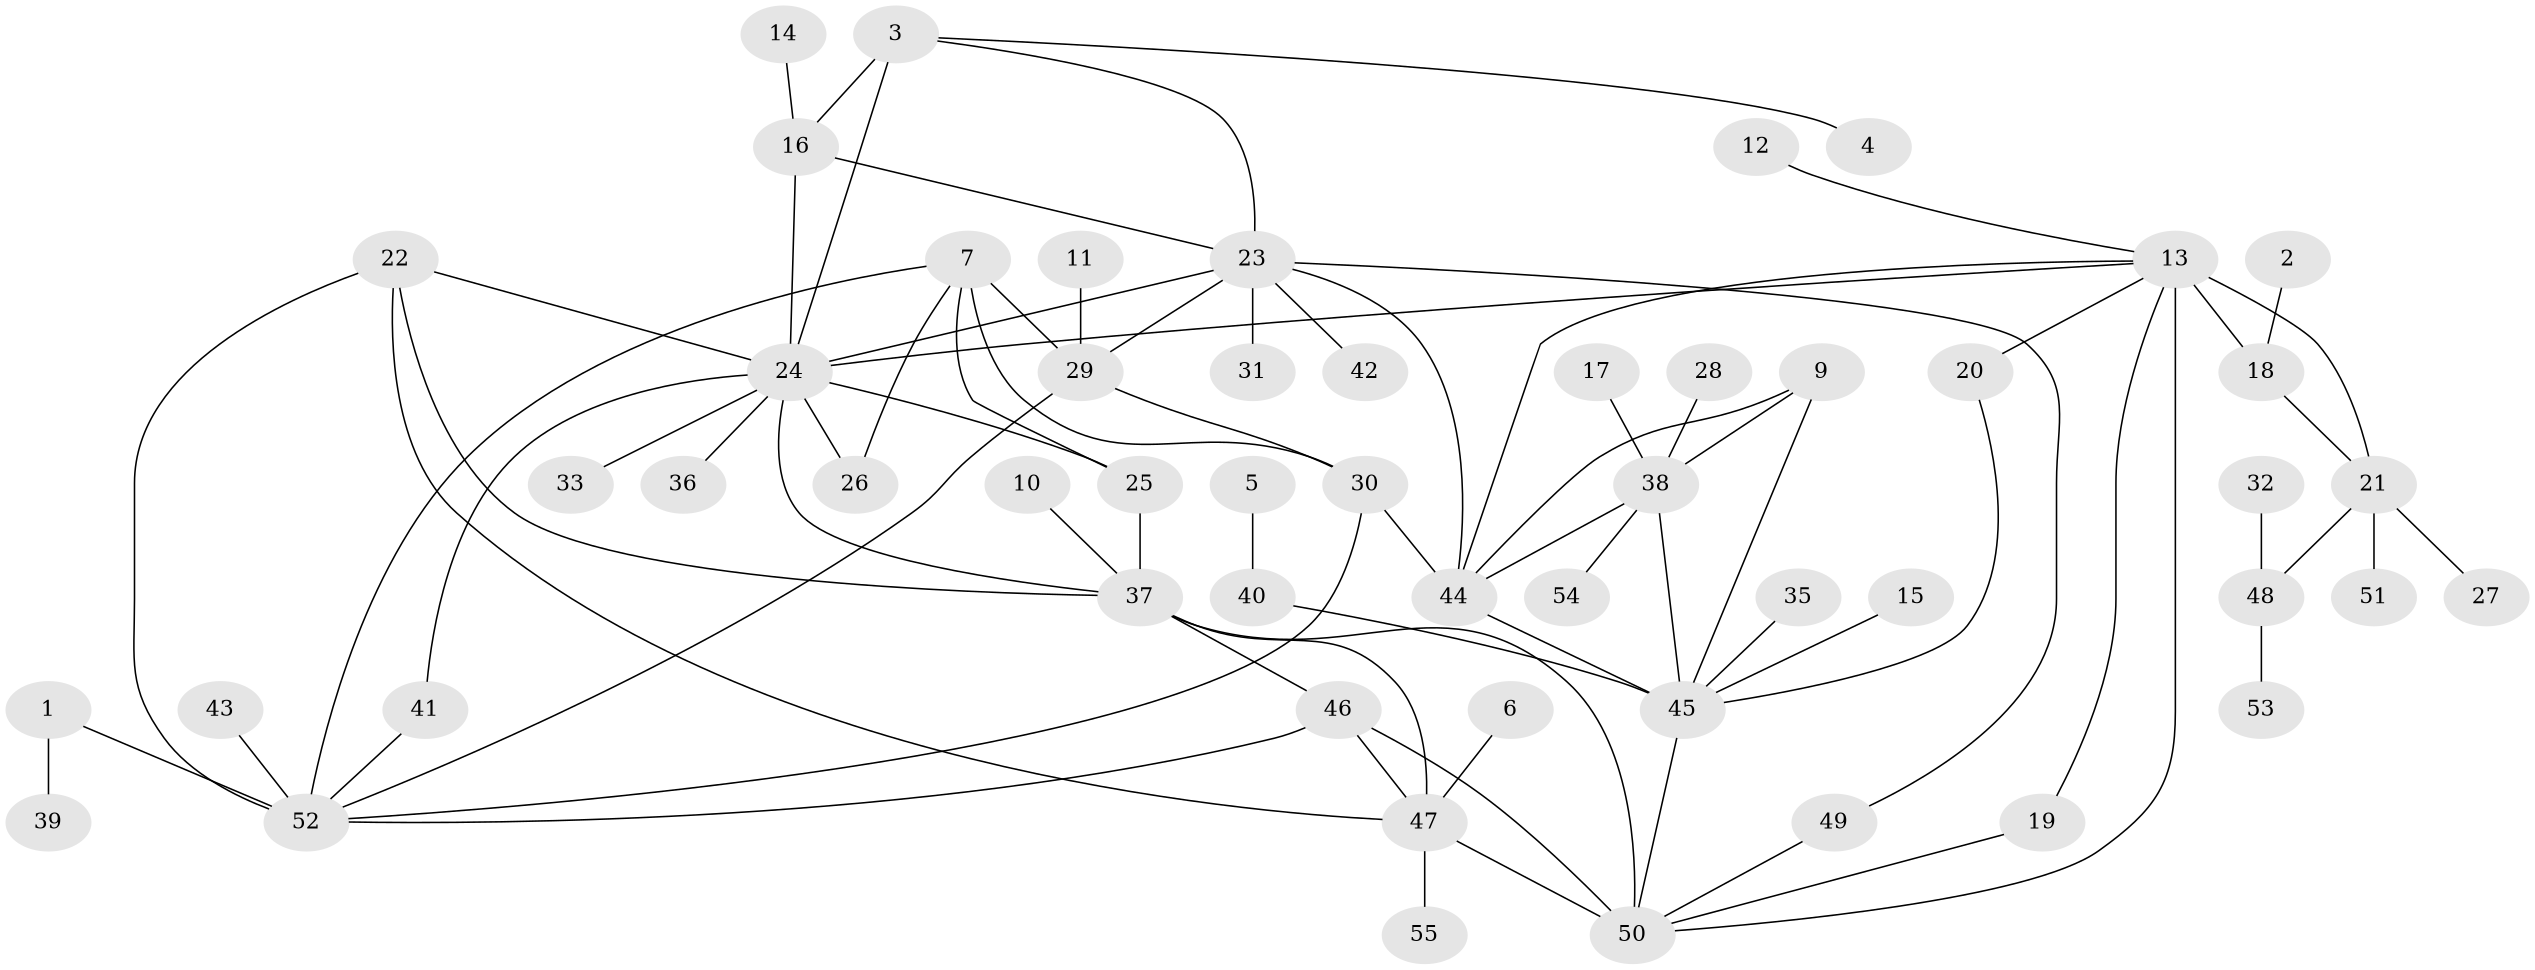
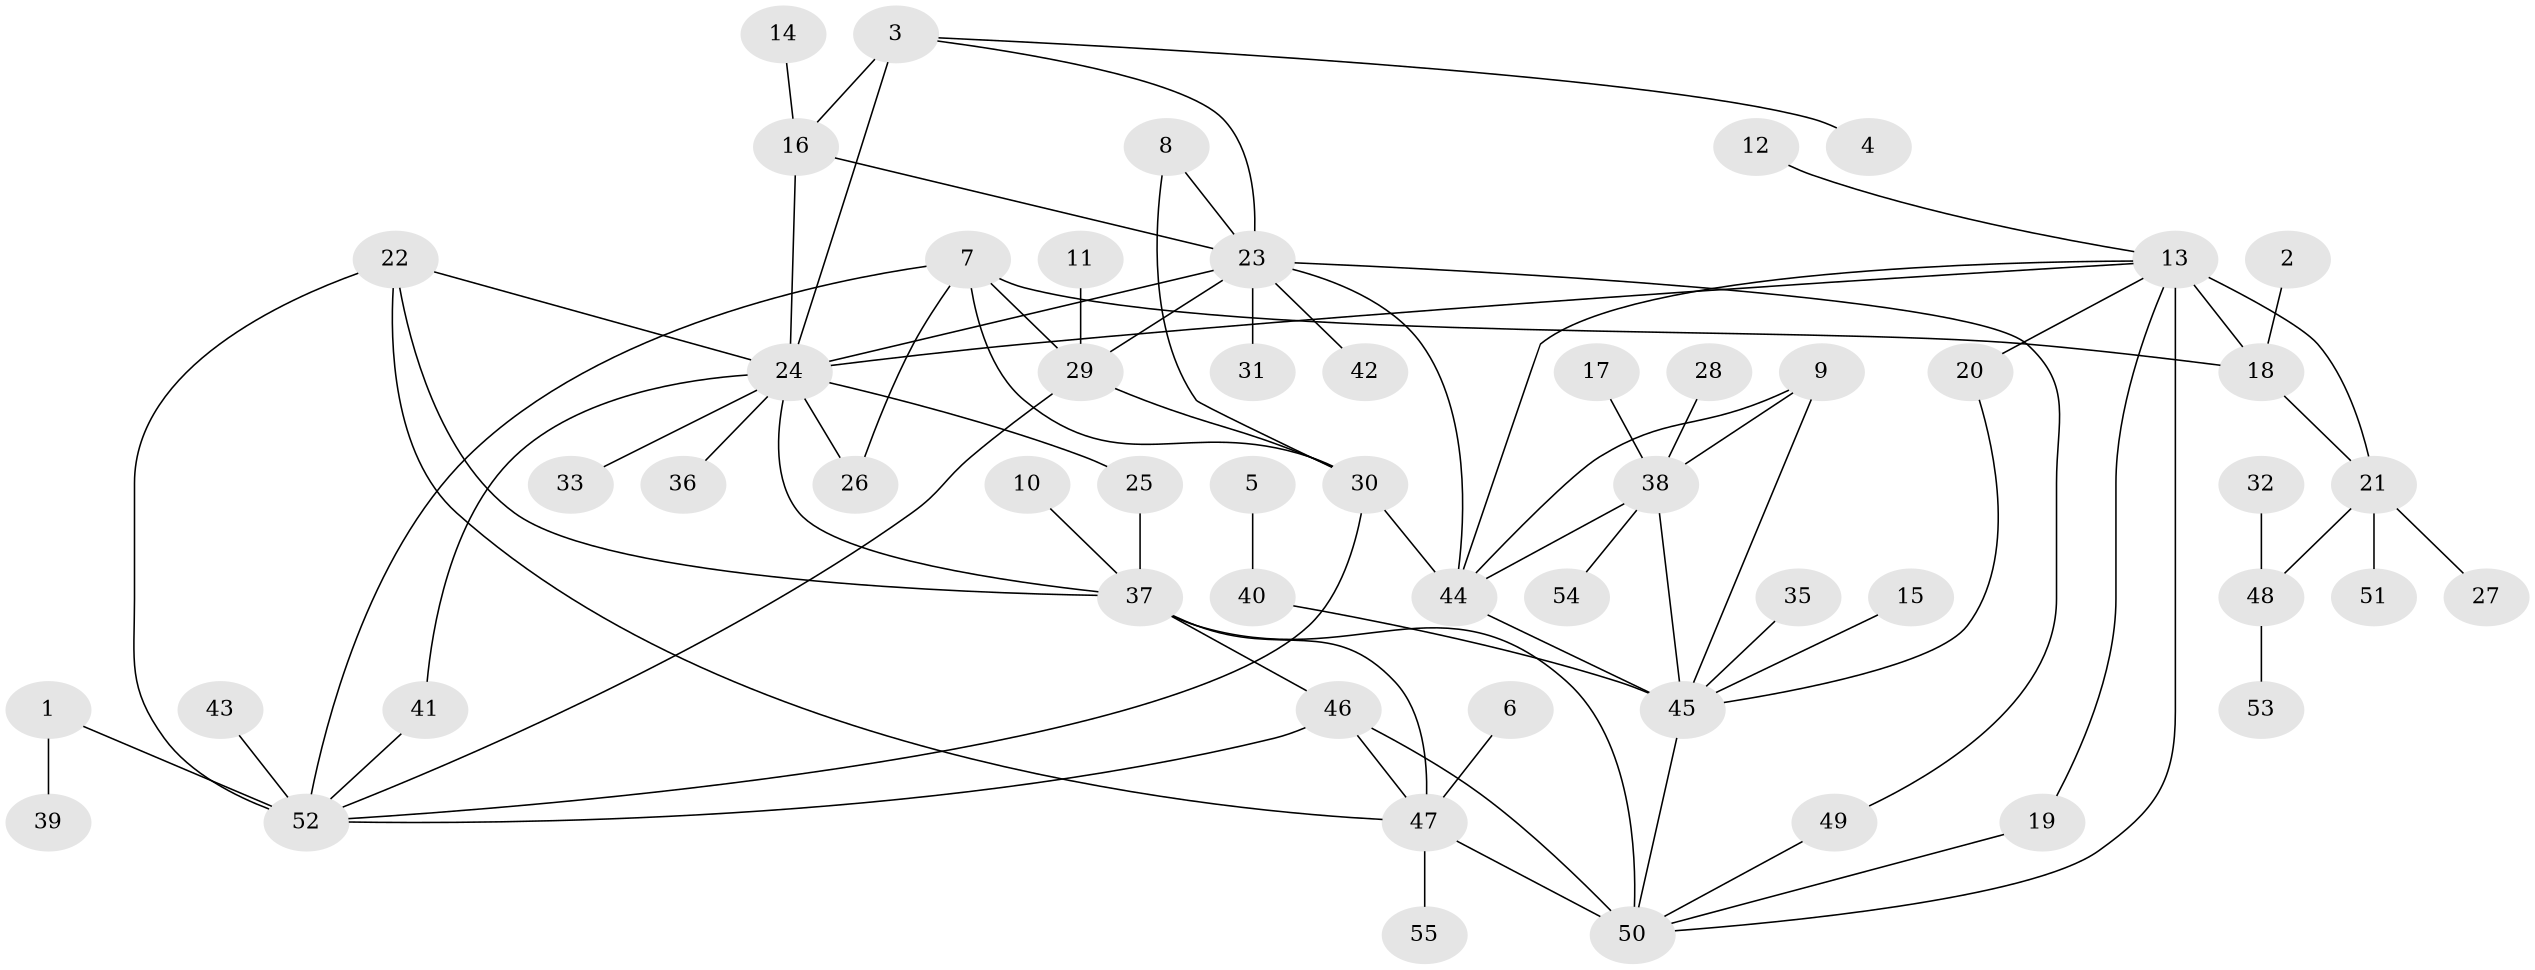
node "8": added
edge "7" -- "25": now "7" -- "18"
